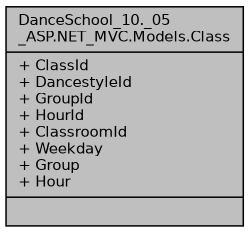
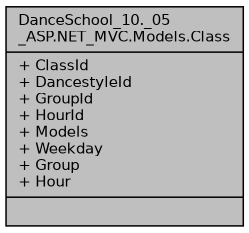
node "DanceSchool_10._05": text "+ ClassroomId" -> "+ Models"
